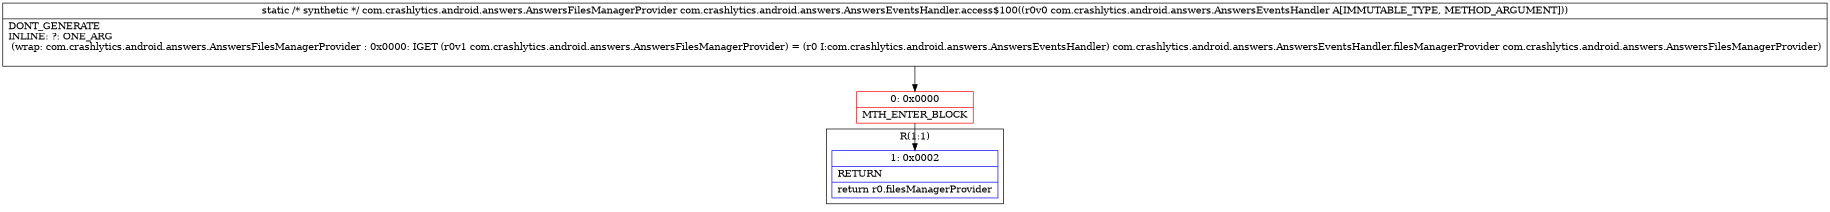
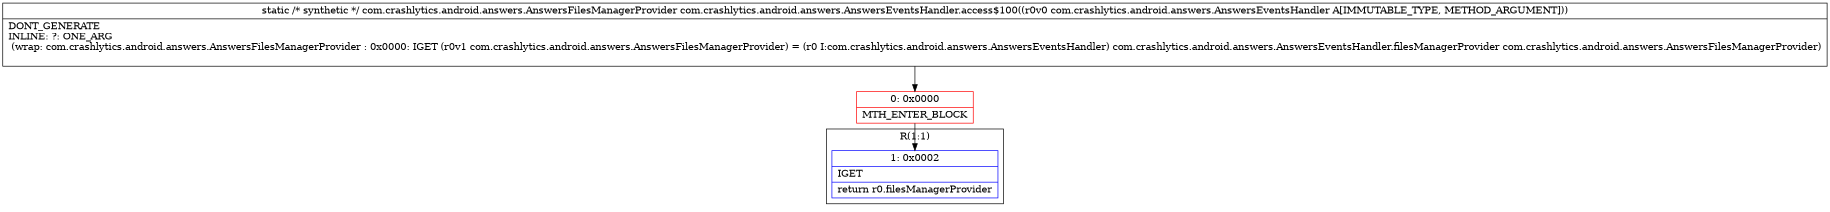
node "1: 0x0002": text "RETURN" -> "IGET"
